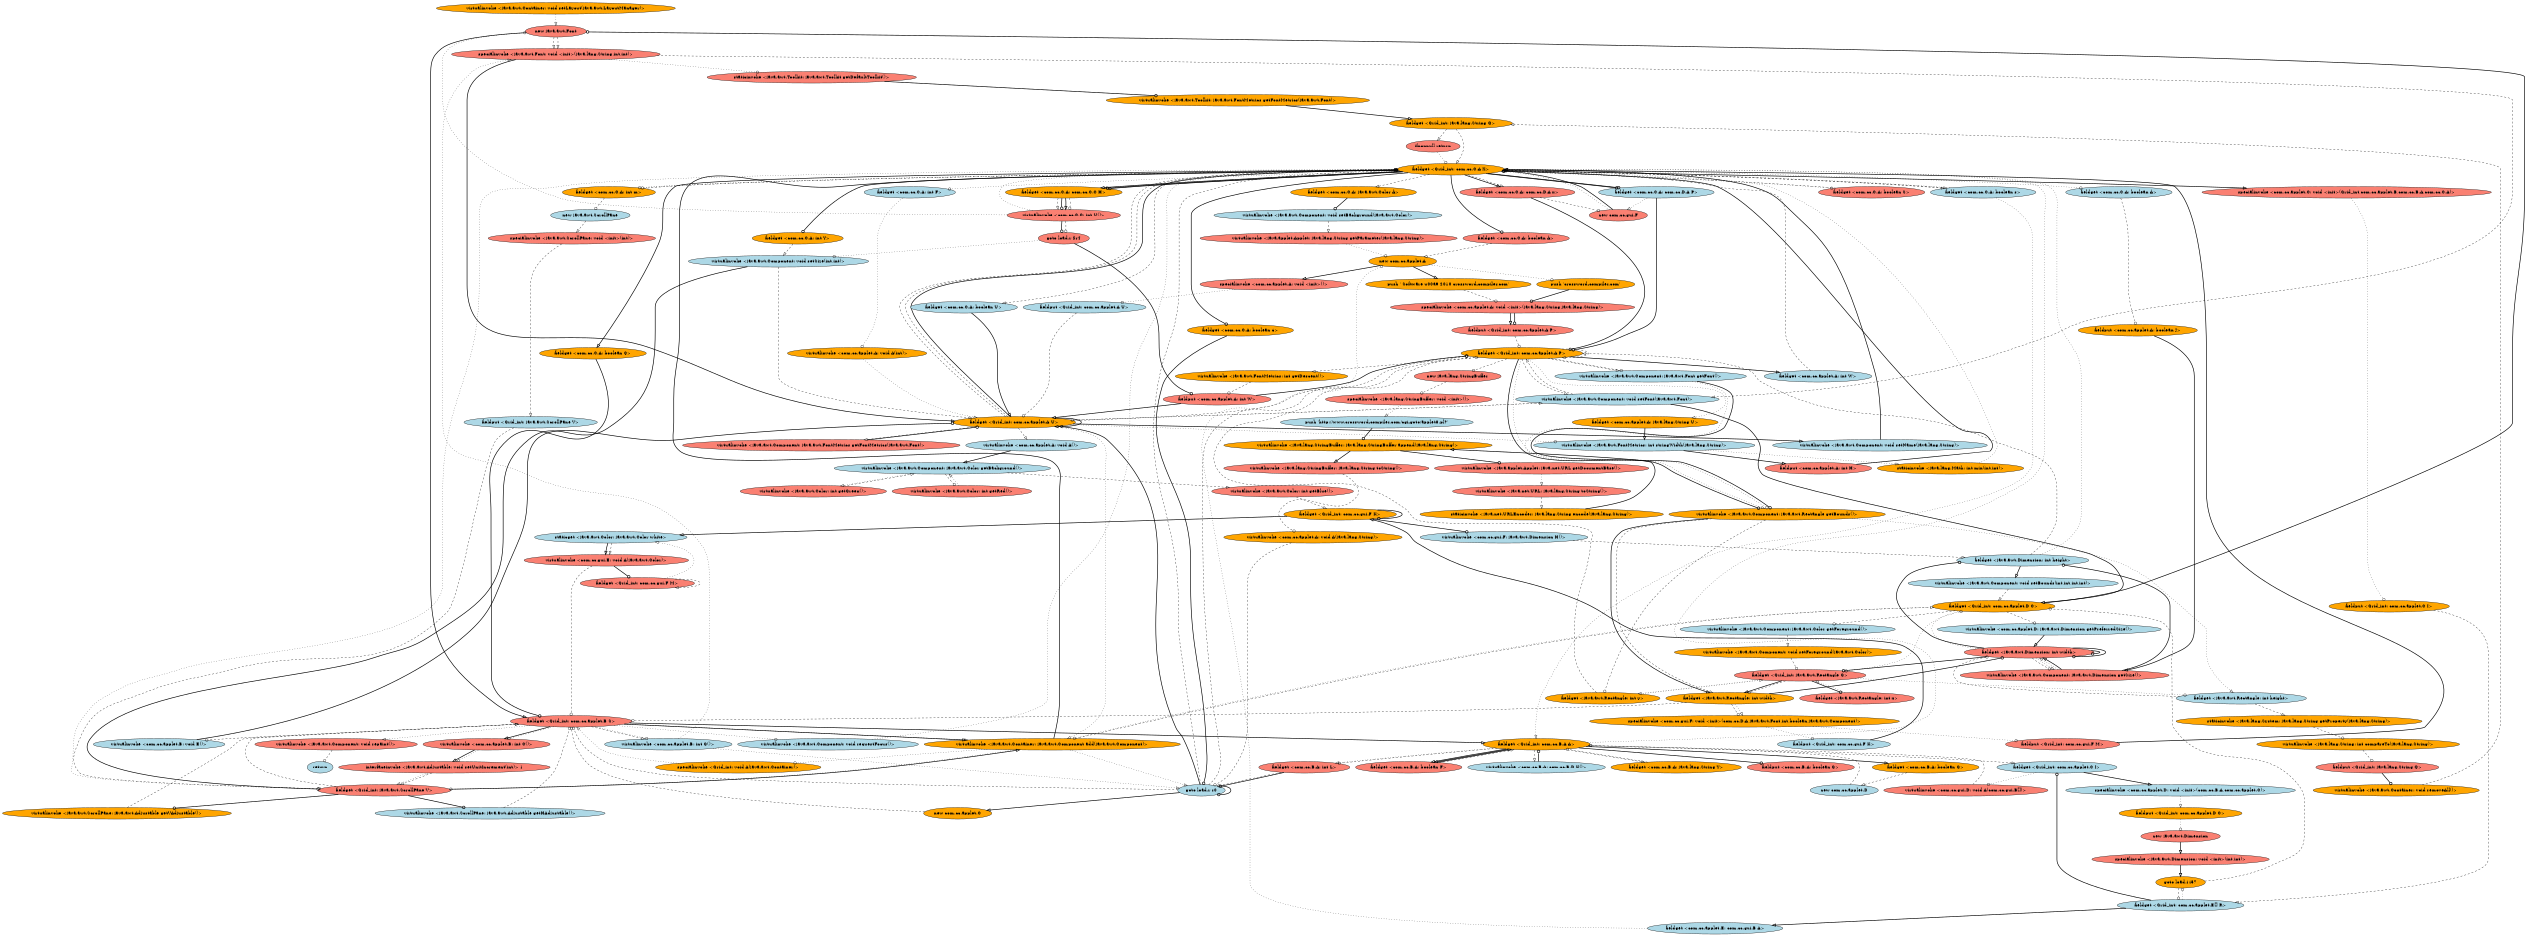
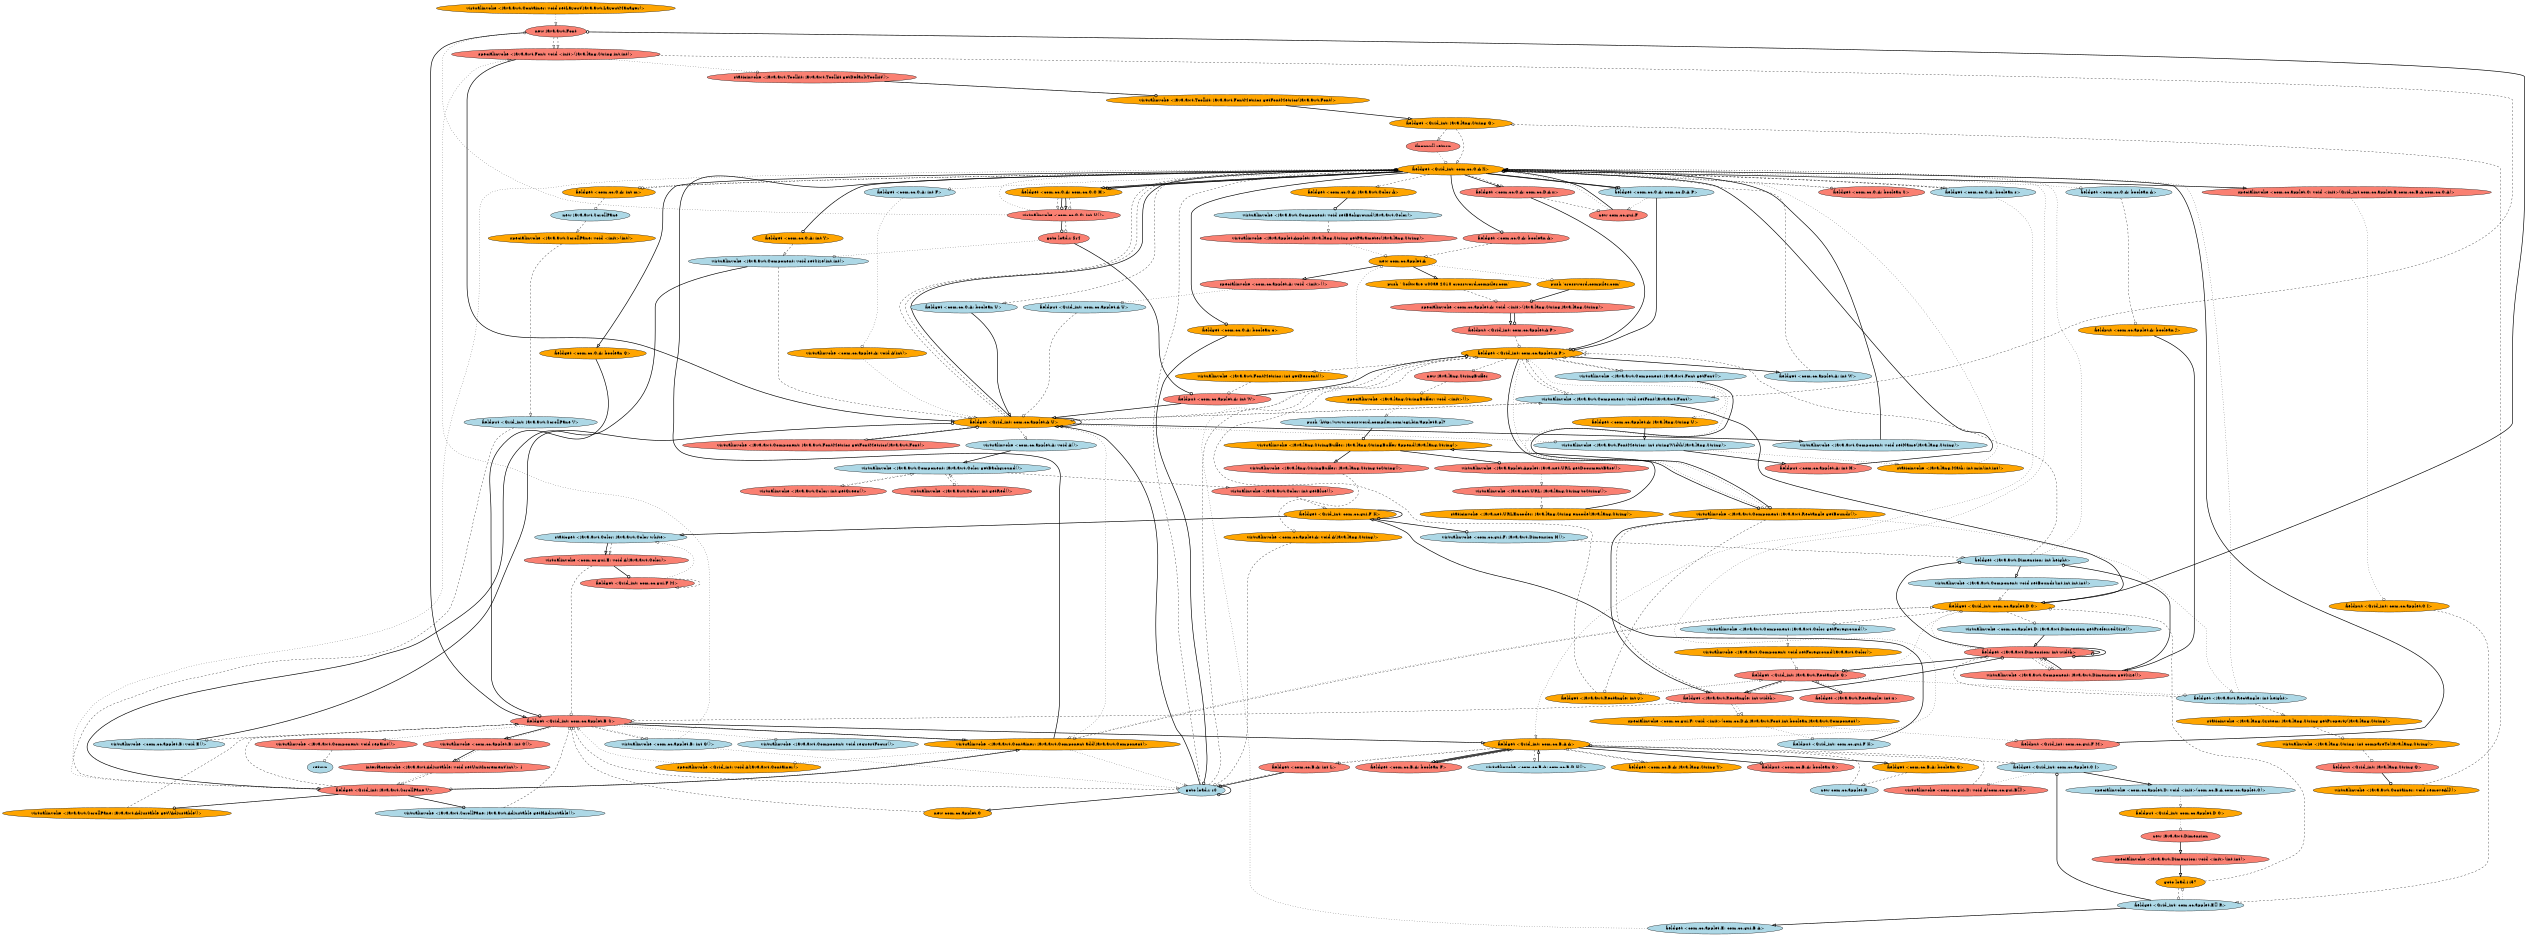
node "specialinvoke <java.awt.ScrollPane: void <init>(int)>": fillcolor salmon -> orange
node "specialinvoke <java.lang.StringBuffer: void <init>()>": fillcolor salmon -> orange
node "push 'http://www.crossword-compiler.com/cgi-goto/applet8.pl?'": label "push 'http://www.crossword-compiler.com/cgi-goto/applet8.pl?'" -> "push 'http://www.crossword-compiler.com/cgi-bin/applet8.pl?'"
edge "virtualinvoke <java.awt.Component: void requestFocus()>" -> "fieldget <Grid_int: com.cc.C.A X>": now "fieldget <java.awt.Rectangle: int height>" -> "fieldget <Grid_int: com.cc.C.A X>"
node "fieldget <java.awt.Rectangle: int width>": fillcolor orange -> salmon
edge "virtualinvoke <com.cc.B.A: com.cc.B.D K()>" -> "fieldget <Grid_int: com.cc.B.A A>": arrowhead odot -> onormal
